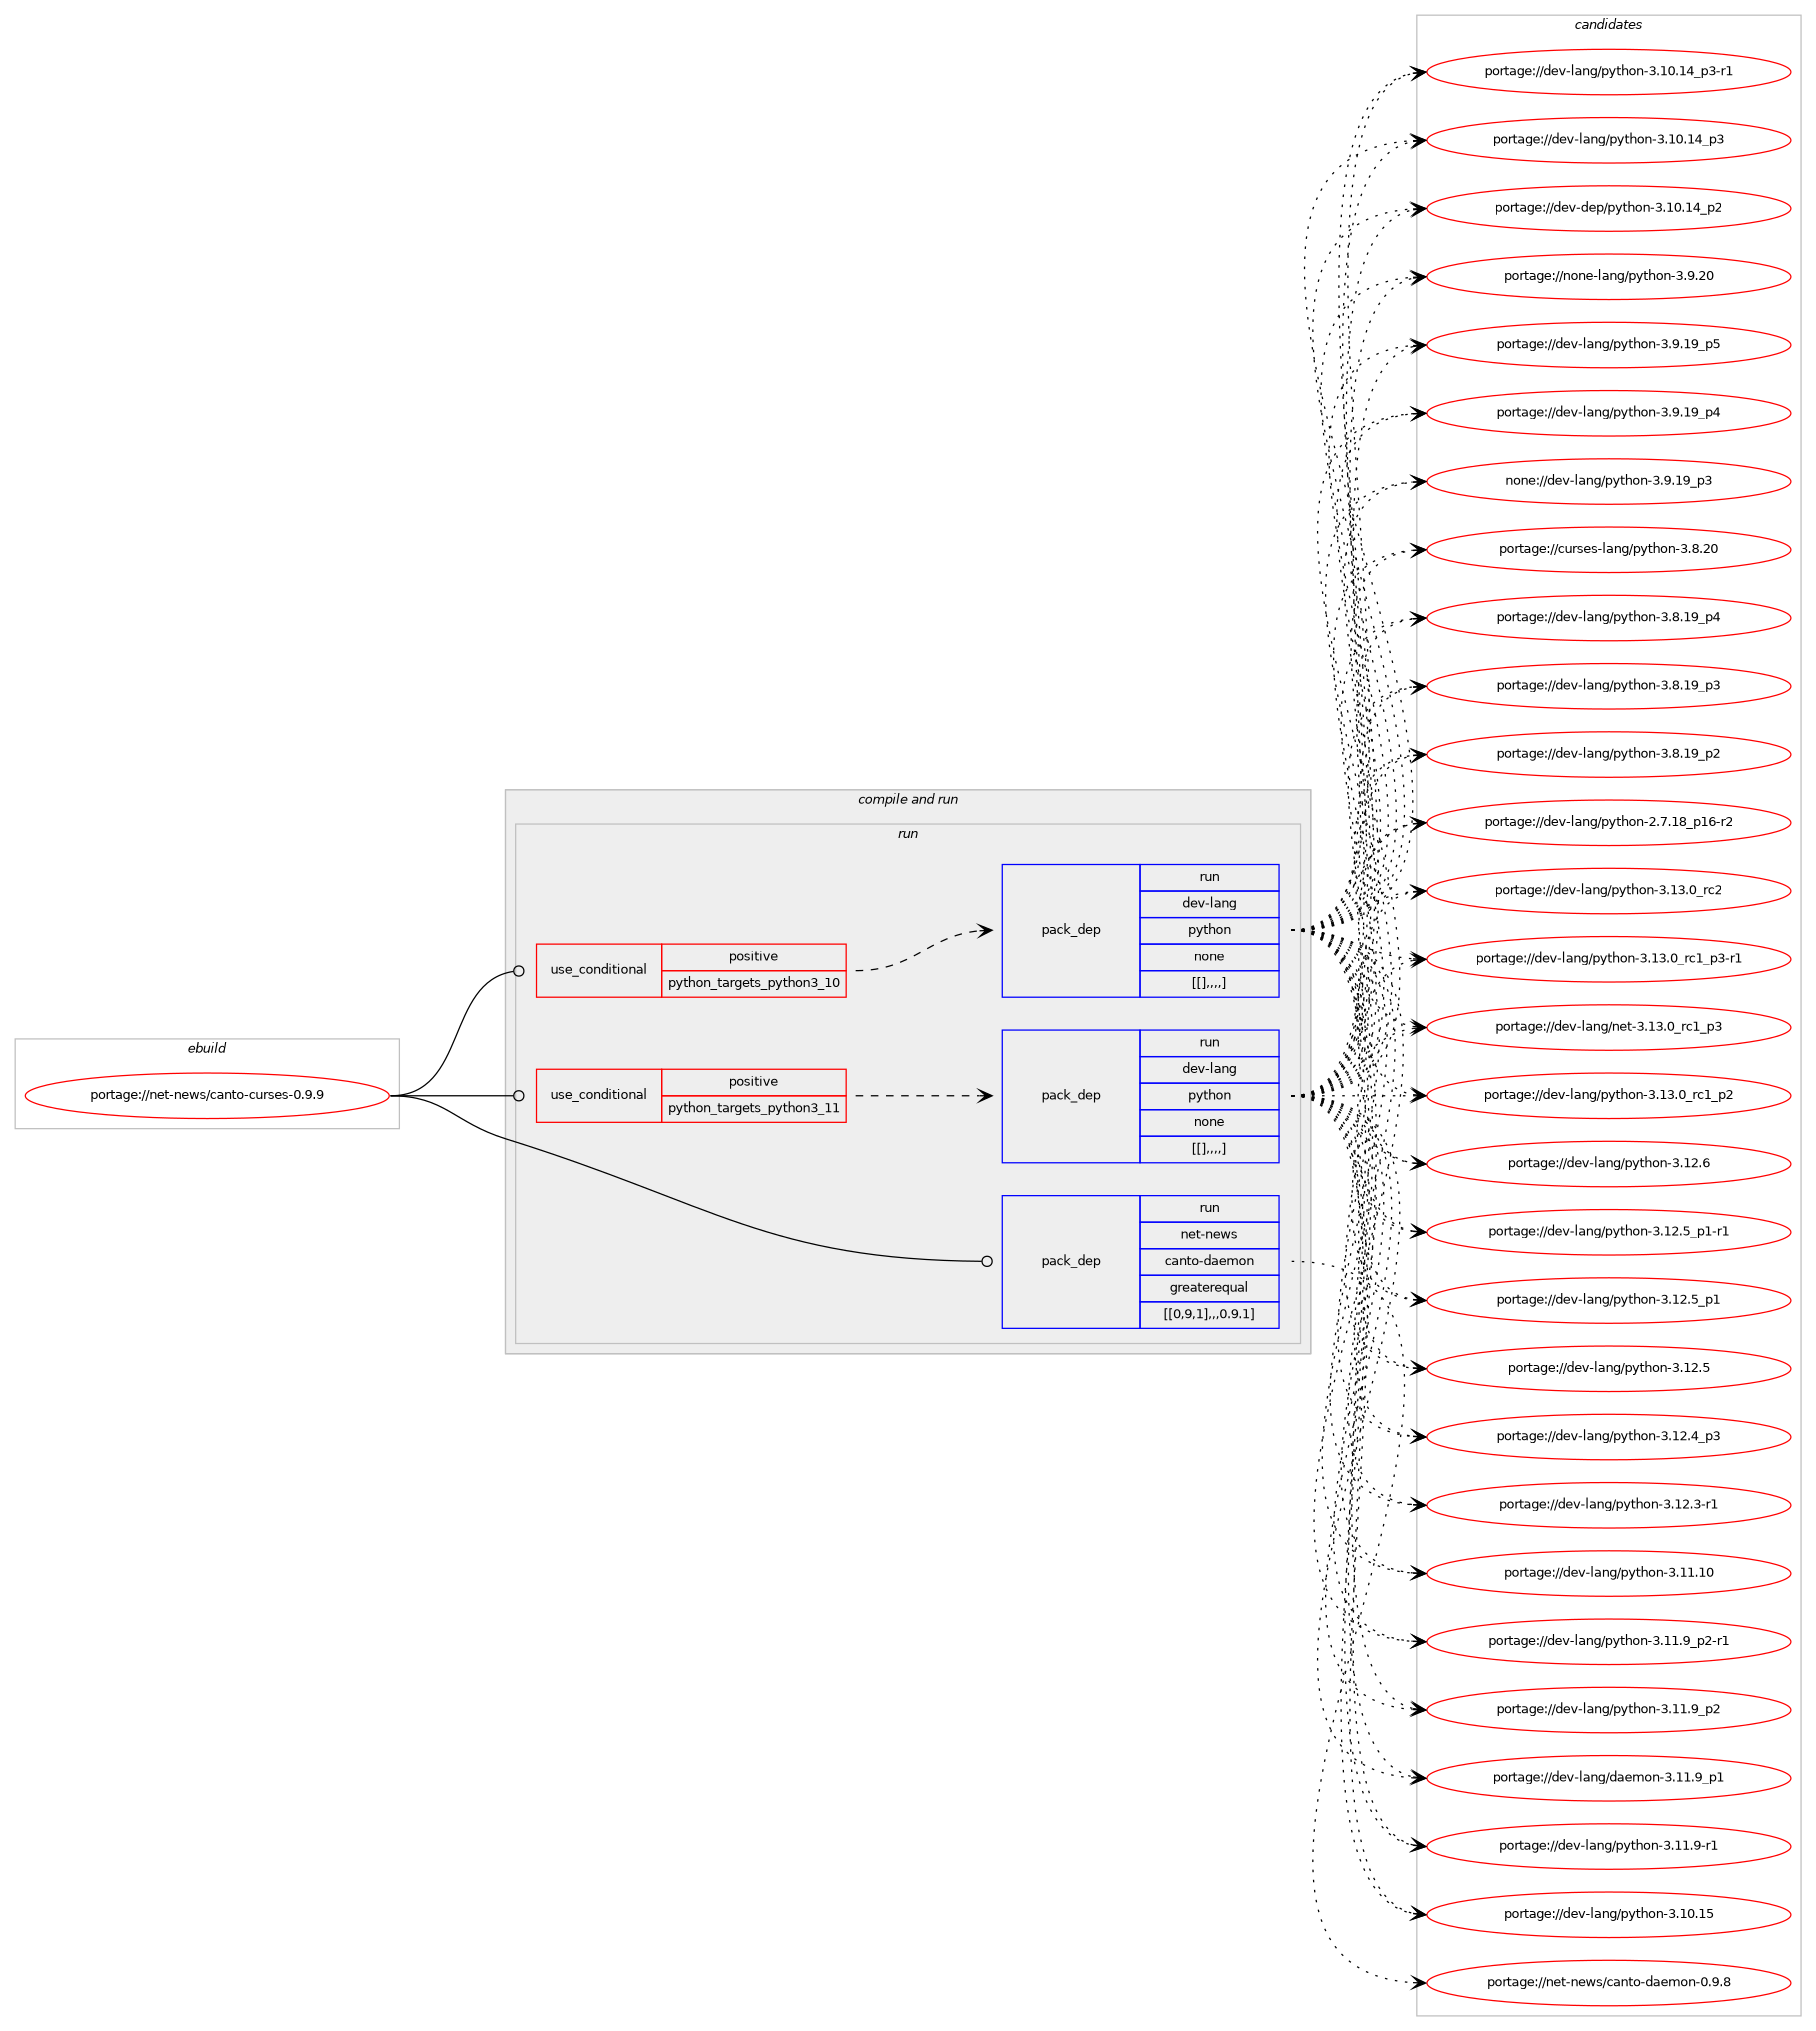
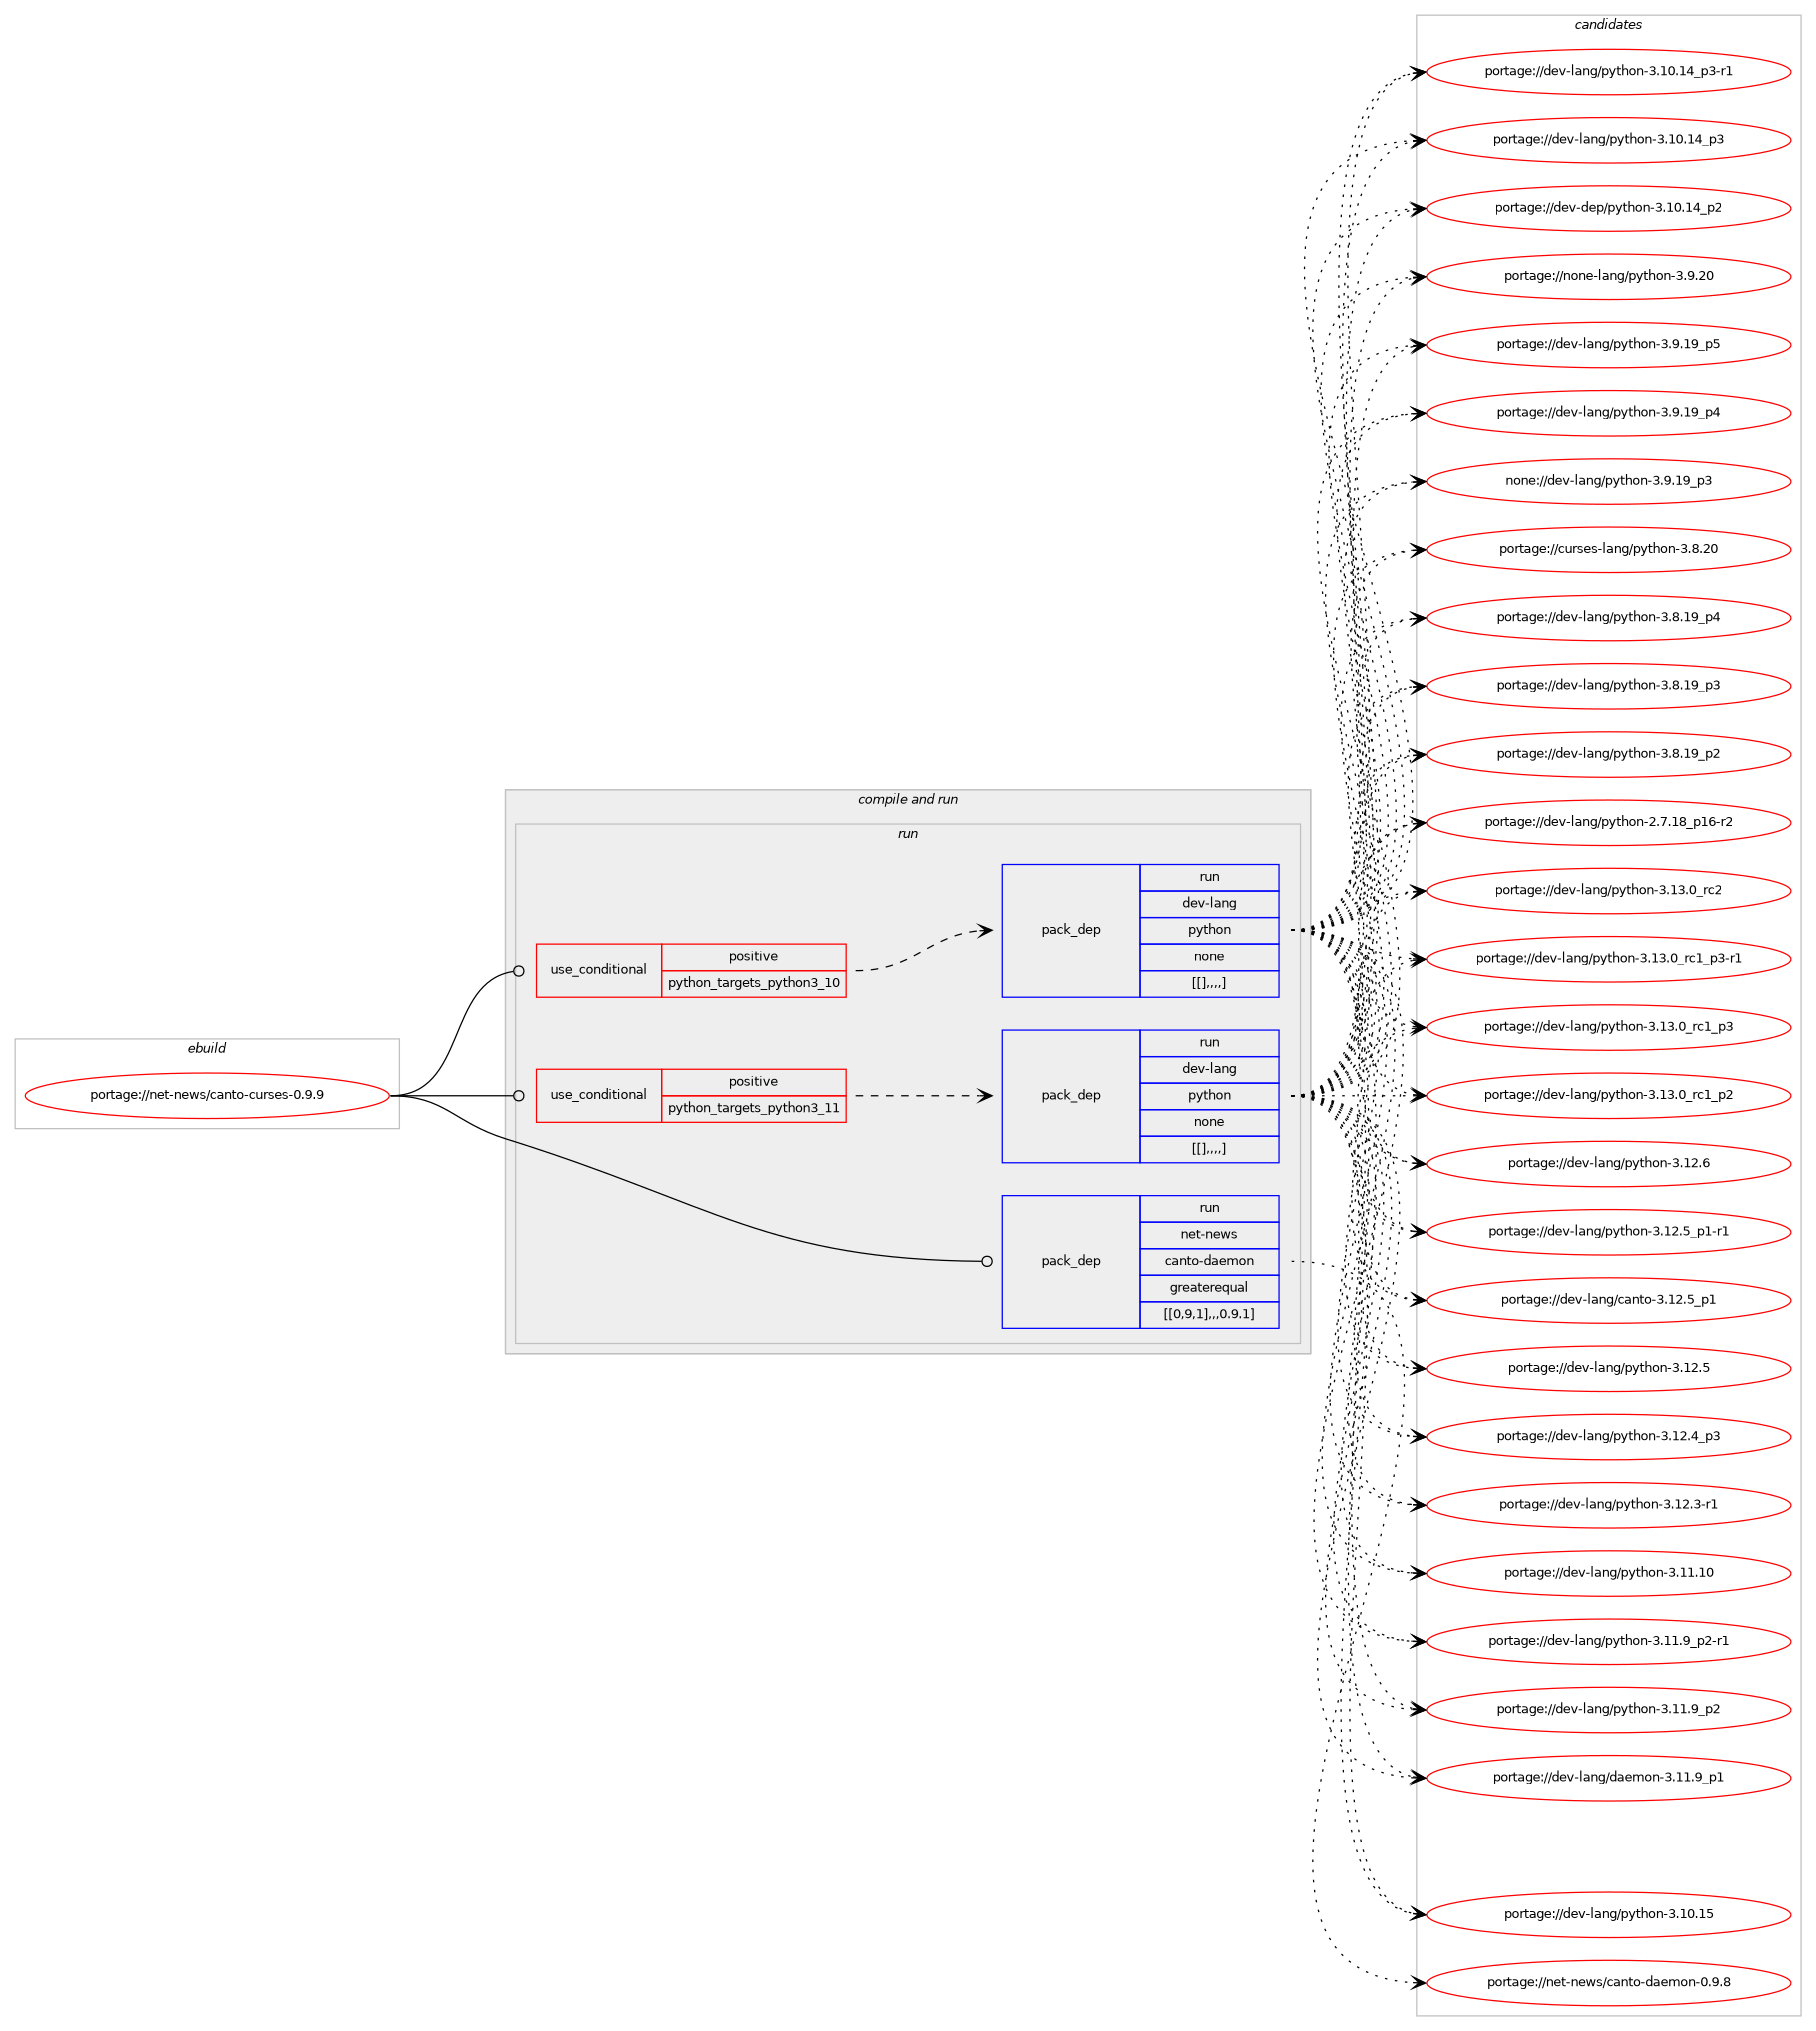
node "portage://dev-lang/net-3.13.0_rc1_p3": label "portage://dev-lang/net-3.13.0_rc1_p3" -> "portage://dev-lang/python-3.13.0_rc1_p3"
node "portage://dev-lang/python-3.12.5_p1": label "portage://dev-lang/python-3.12.5_p1" -> "portage://dev-lang/canto-3.12.5_p1"
node "portage://dev-lang/python-3.11.9-r1": removed
